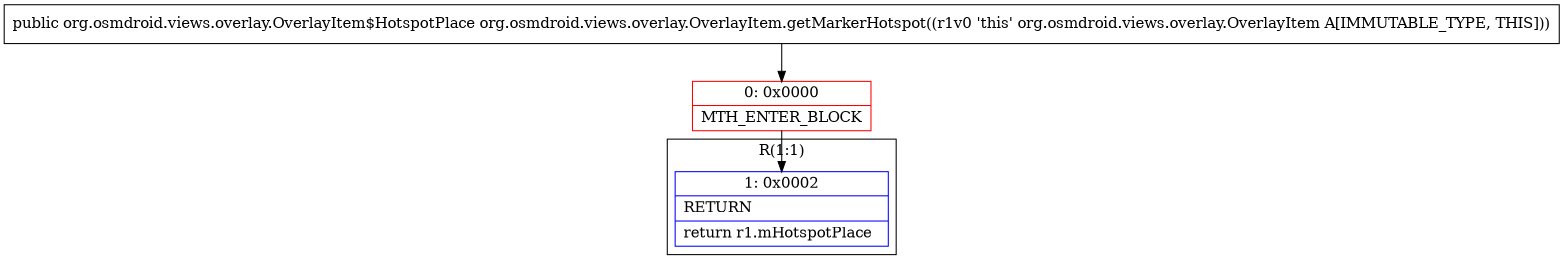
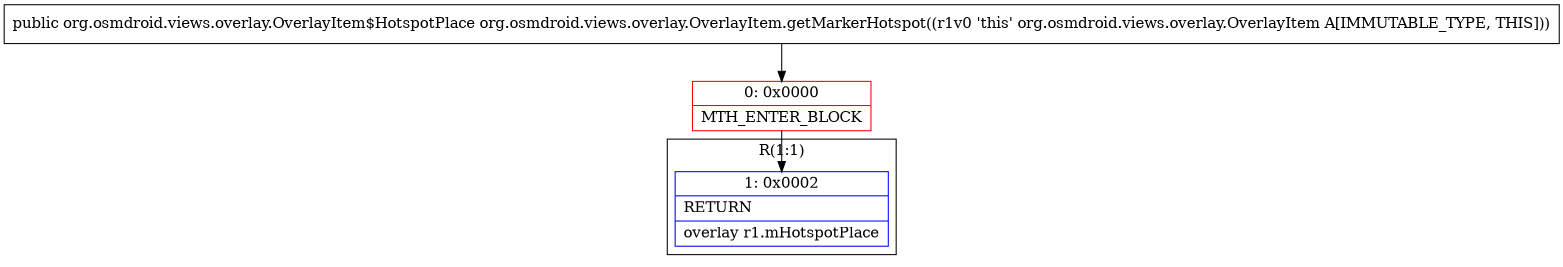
node "1: 0x0002": text "return r1.mHotspotPlace" -> "overlay r1.mHotspotPlace"
